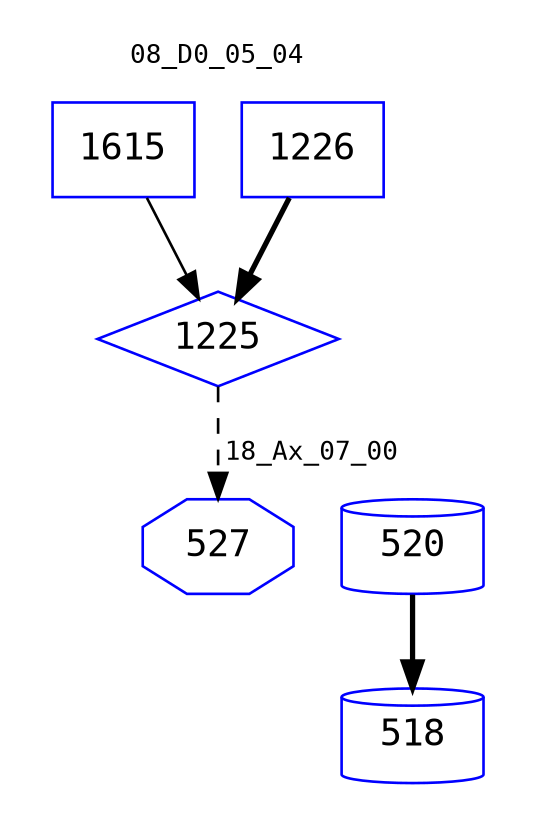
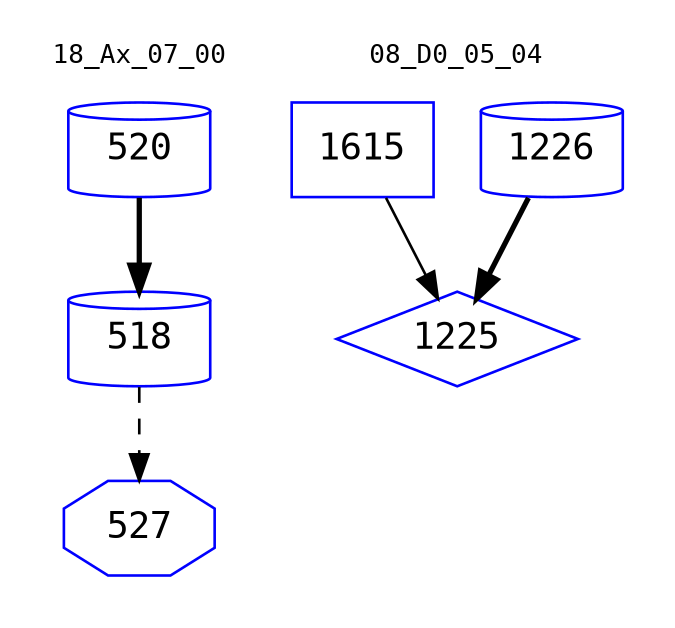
node "1226": shape box -> cylinder
edge "1225" -> "527": now "518" -> "527"
